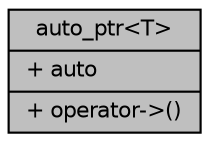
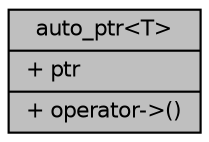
node "auto_ptr<T>": text "+ auto" -> "+ ptr"
